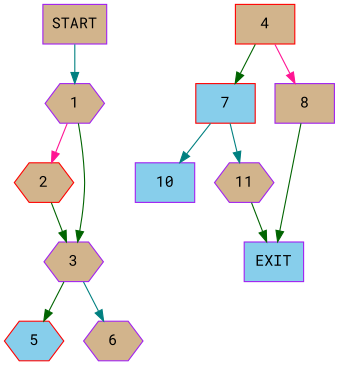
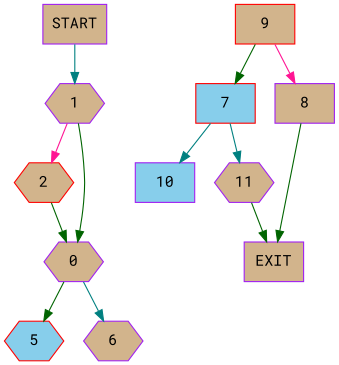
node "4": label "4" -> "9"
node "3": label "3" -> "0"
node "EXIT": fillcolor skyblue -> tan
